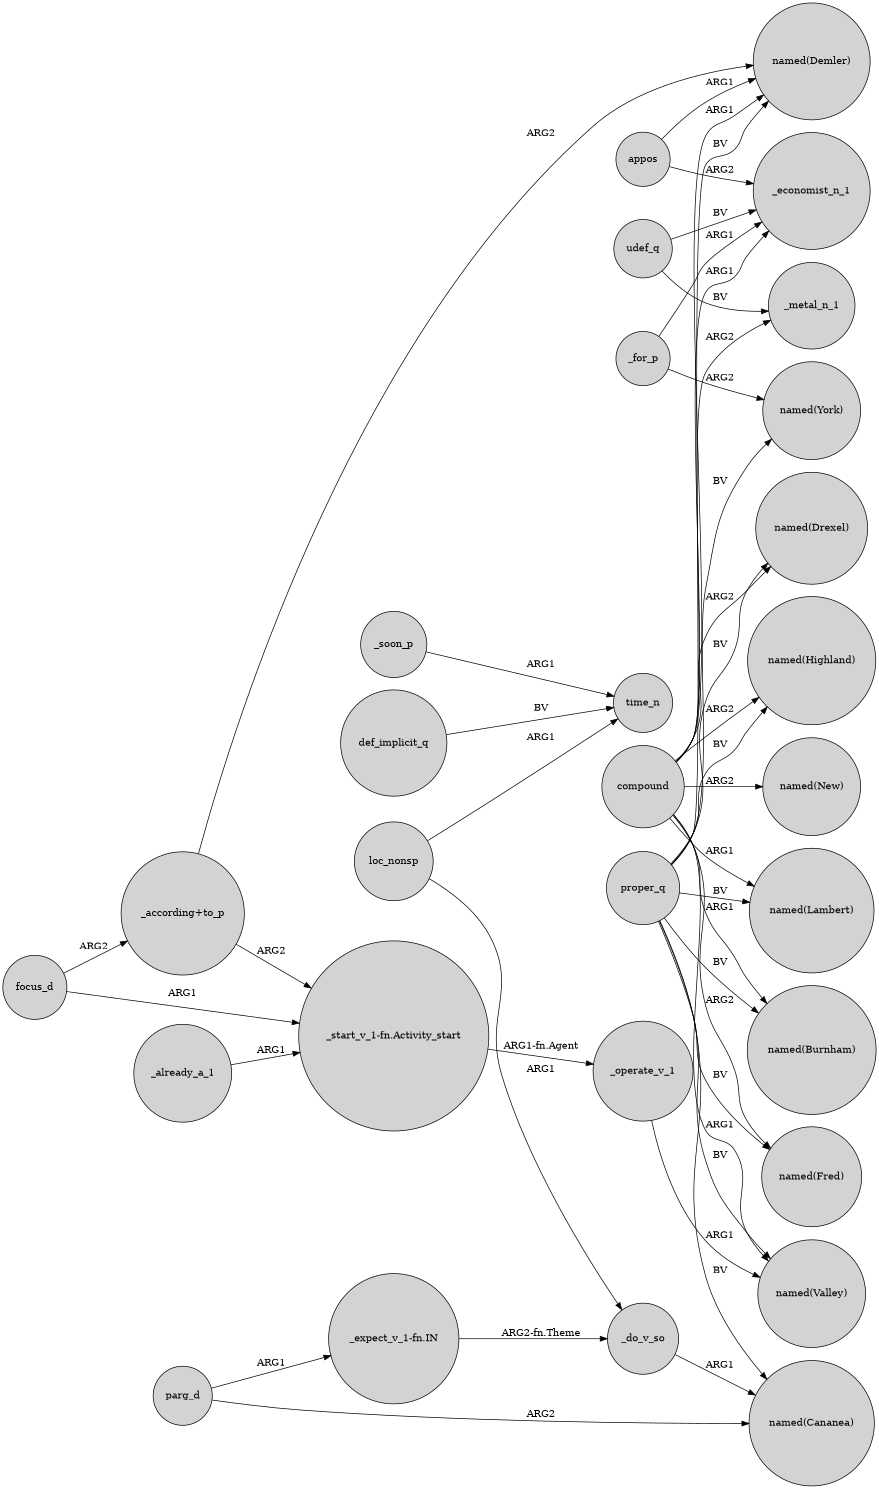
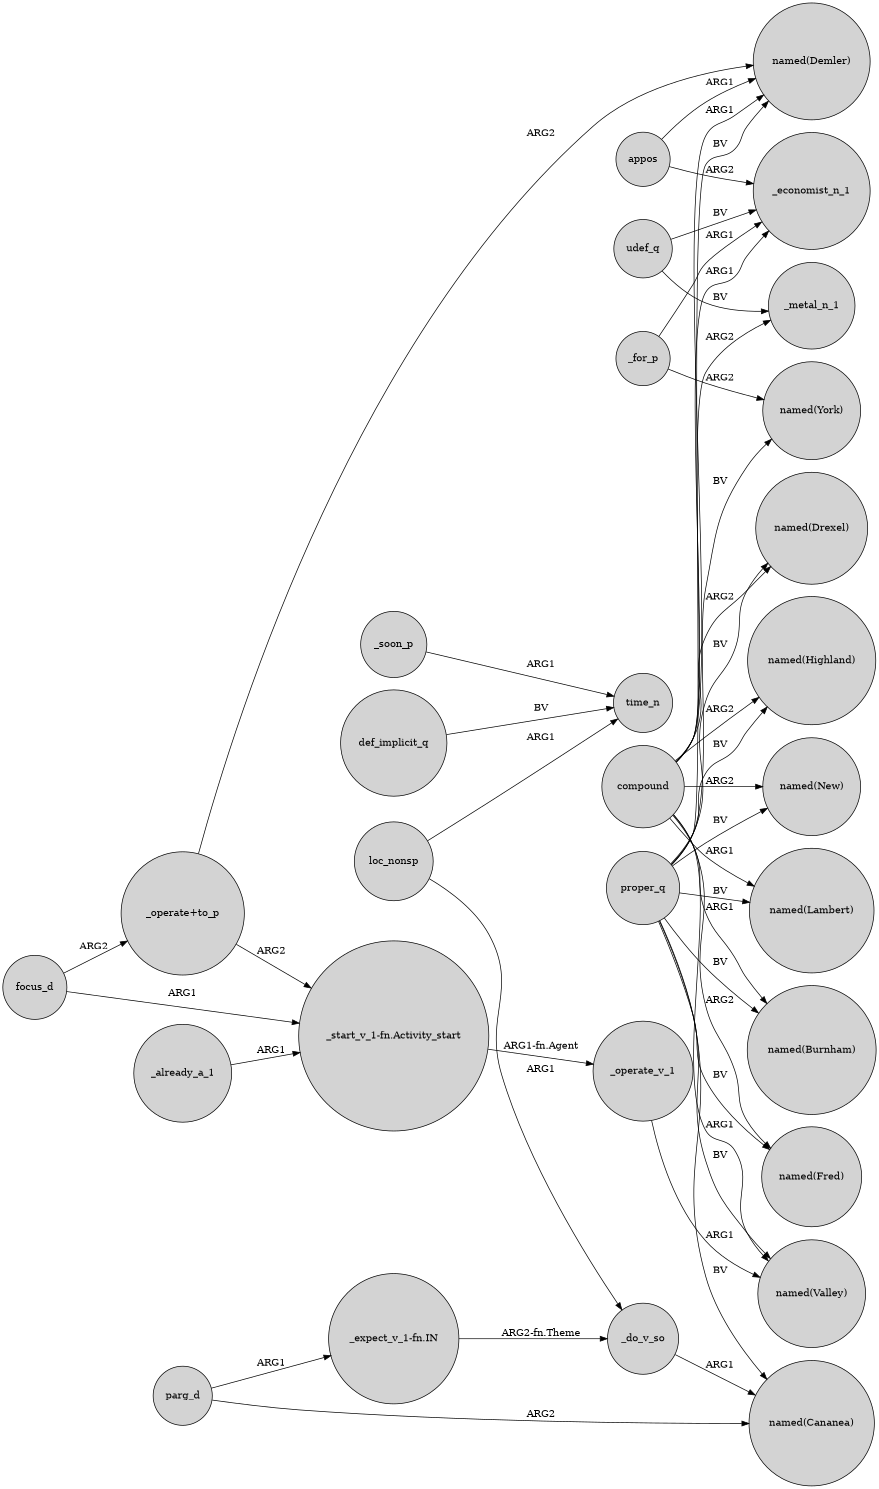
edge "proper_q" -> "named(New)": added, label "BV"
node "_according+to_p": label "_according+to_p" -> "_operate+to_p"
